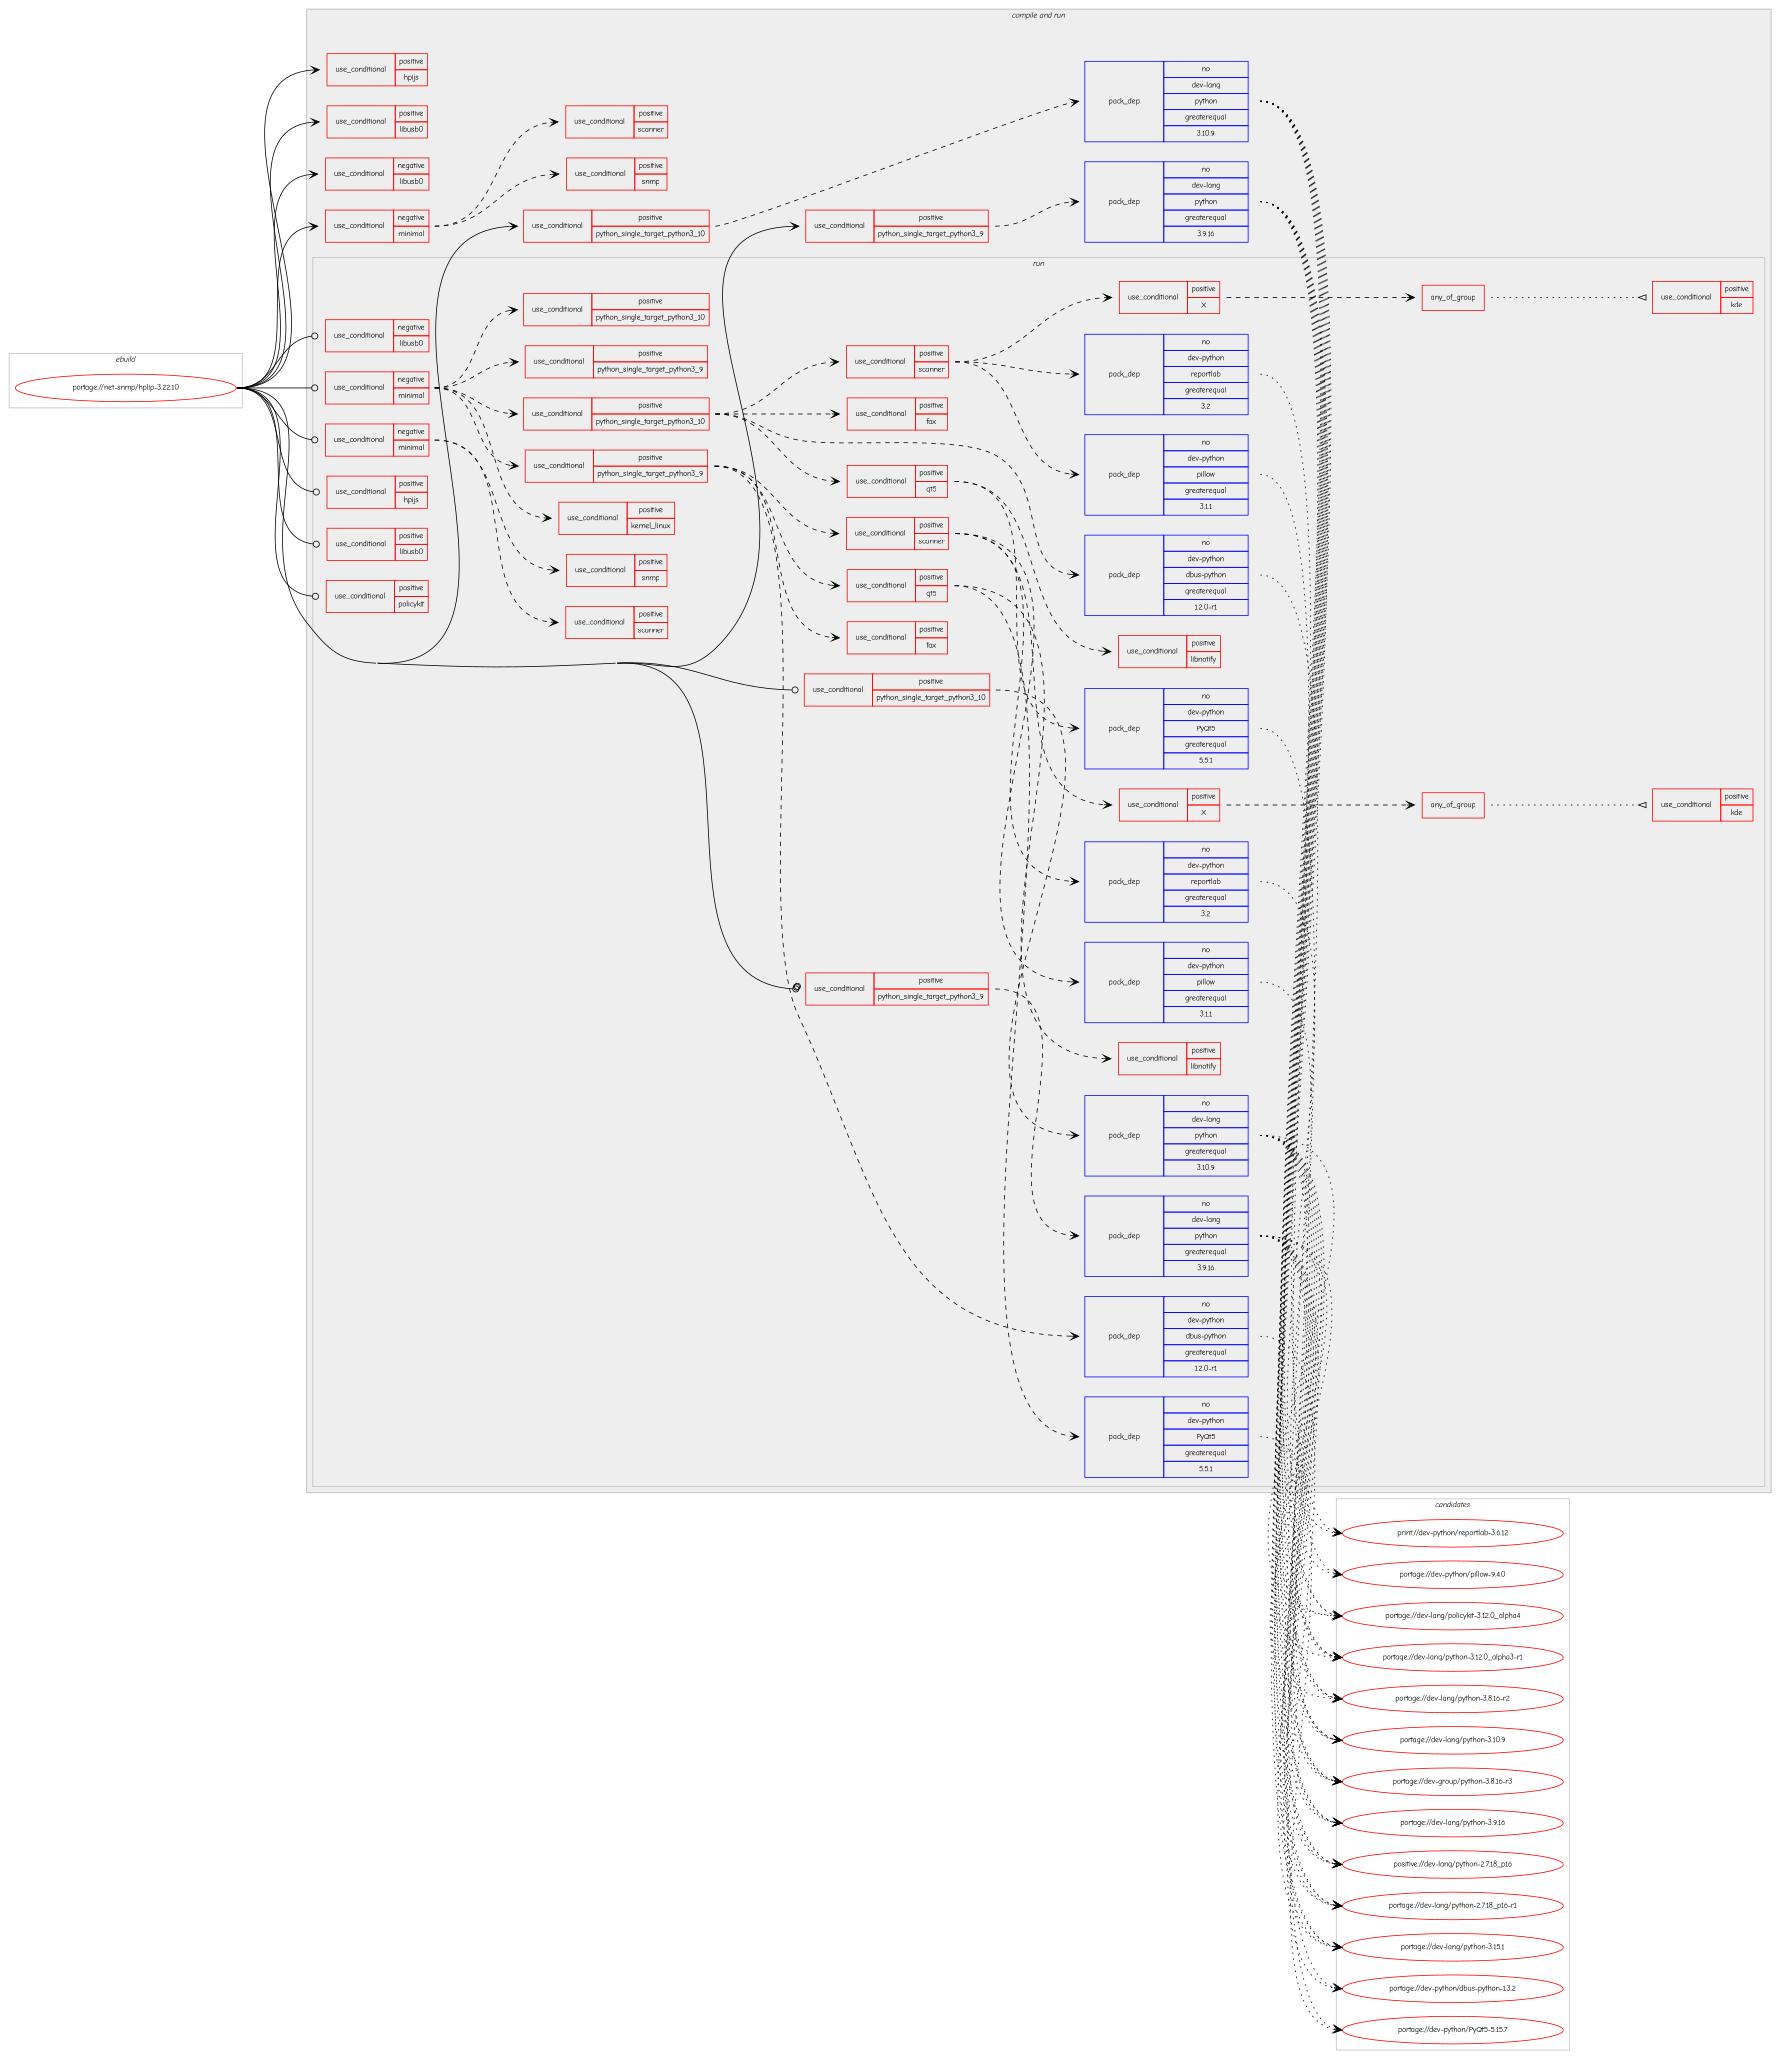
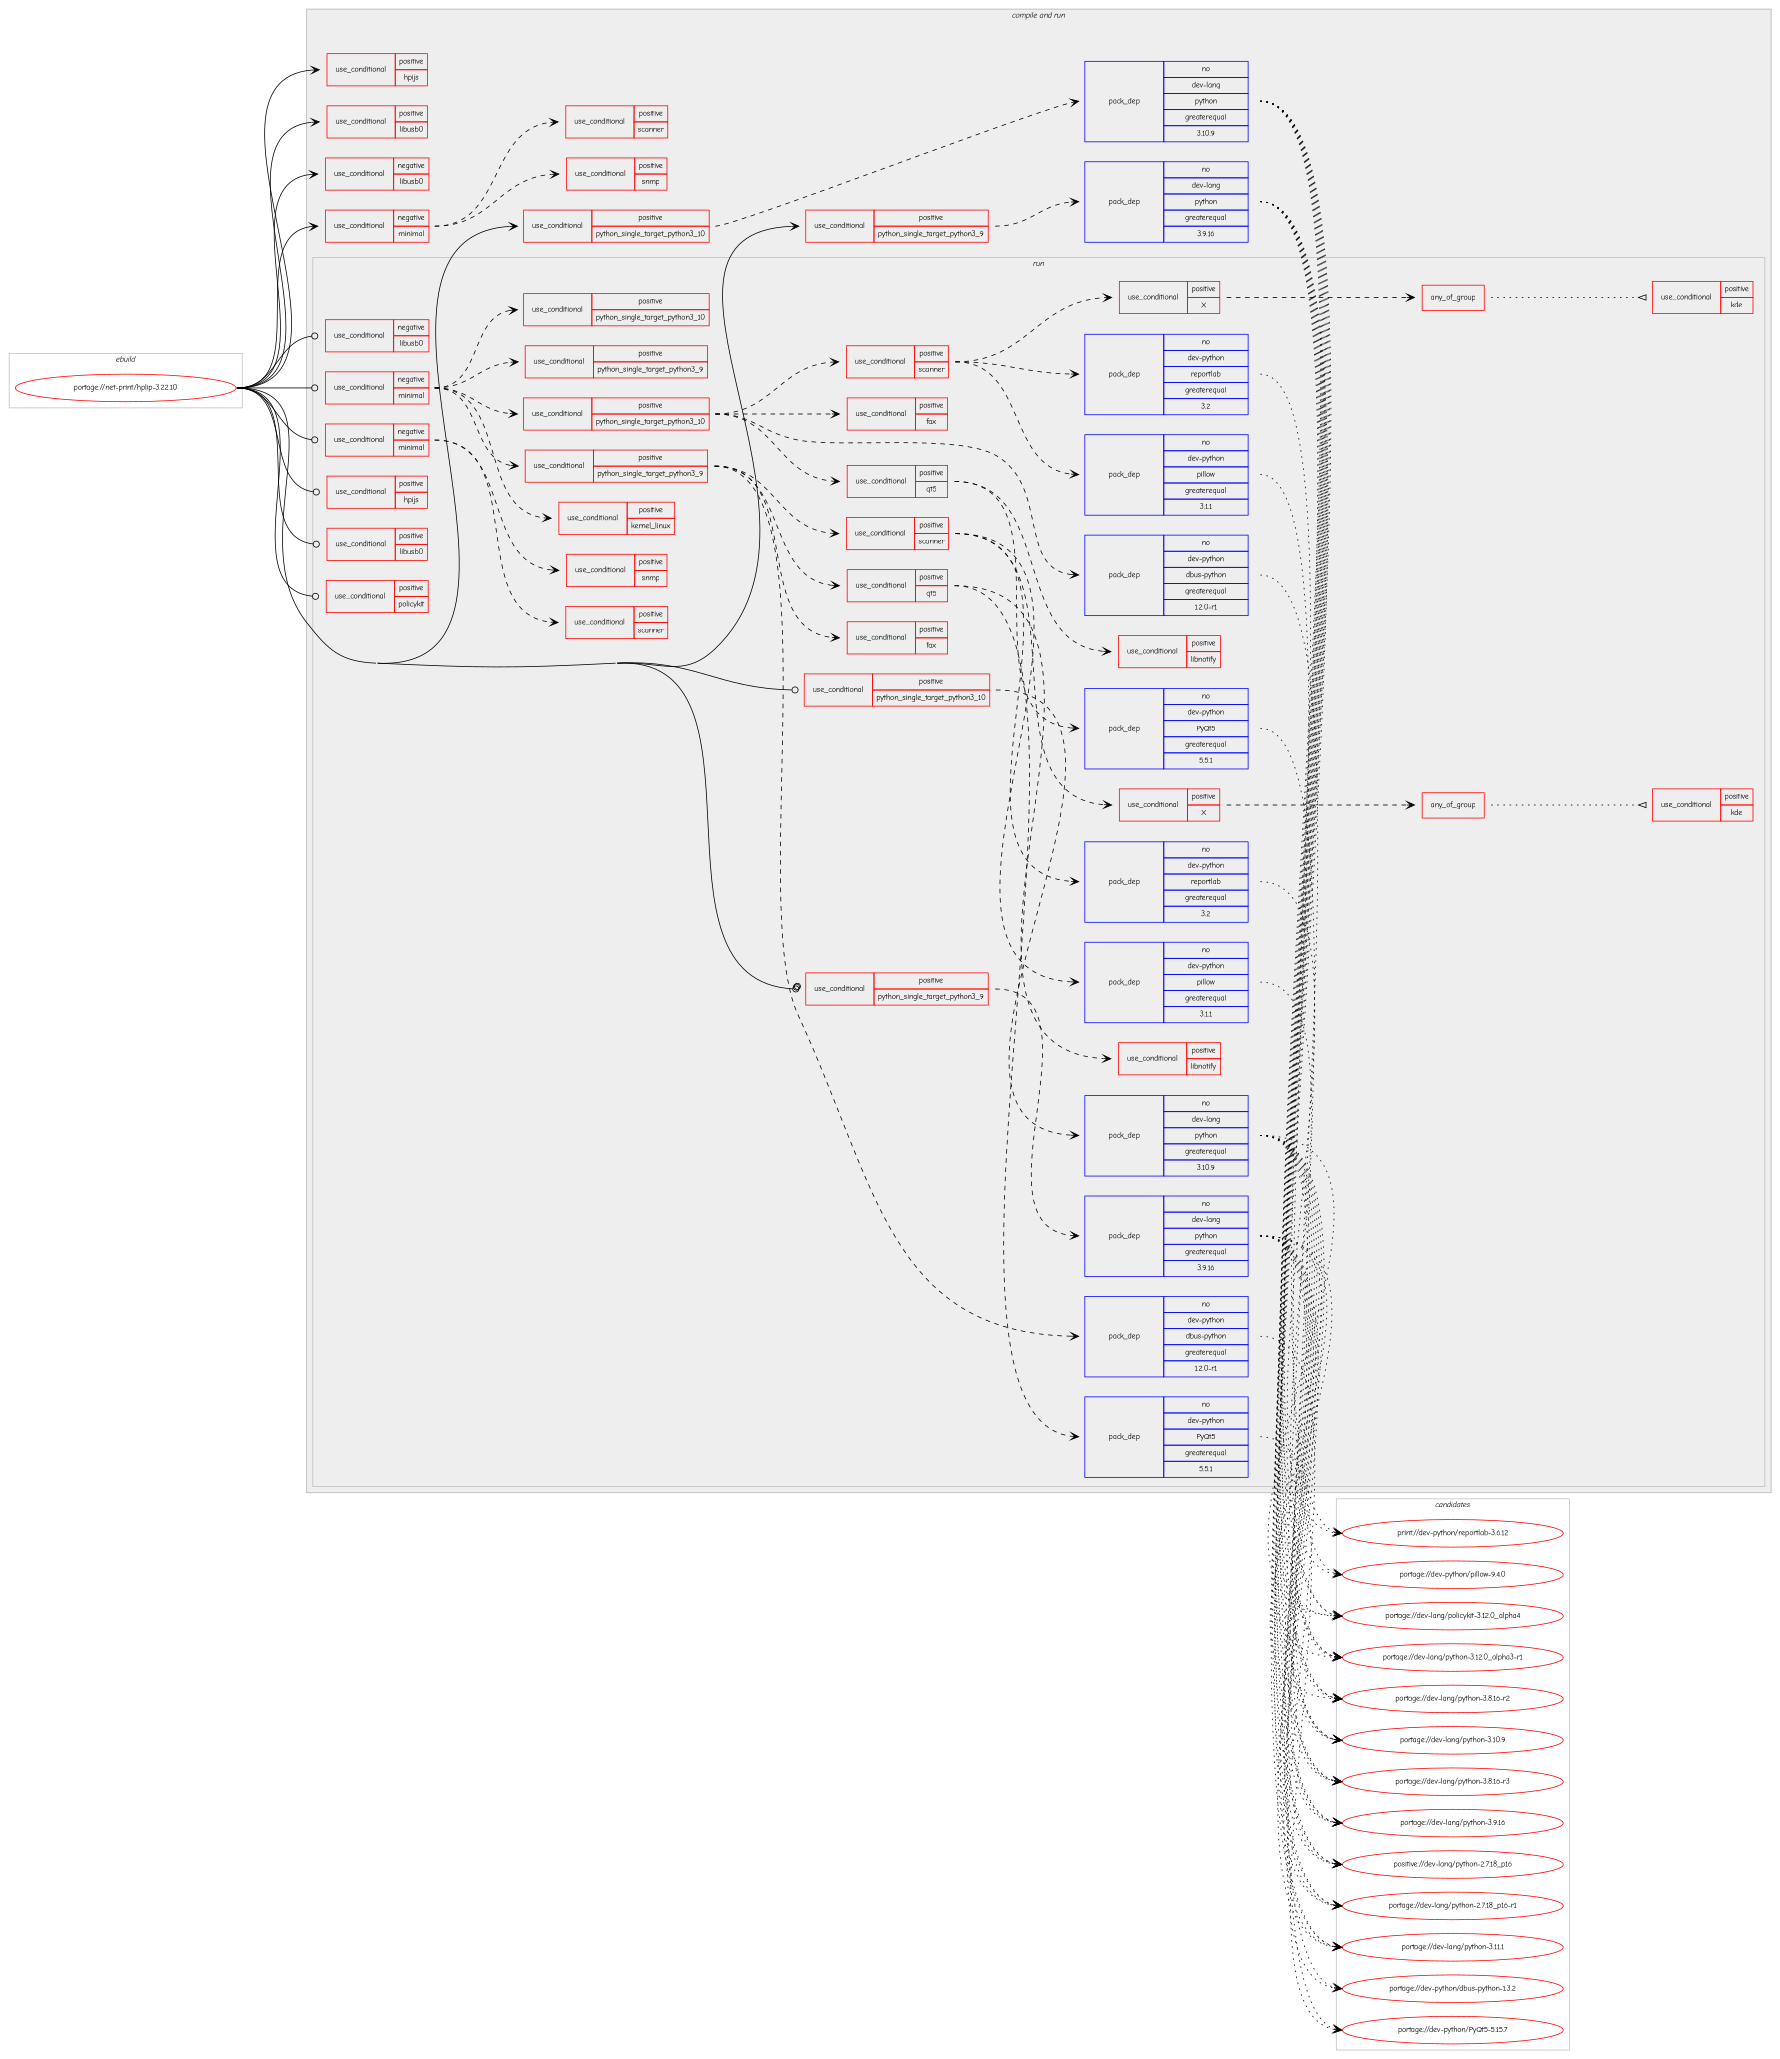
node "portage://net-snmp/hplip-3.22.10": label "portage://net-snmp/hplip-3.22.10" -> "portage://net-print/hplip-3.22.10"
node "portage://dev-group/python-3.8.16-r3": label "portage://dev-group/python-3.8.16-r3" -> "portage://dev-lang/python-3.8.16-r3"
node "portage://dev-lang/python-3.15.1": label "portage://dev-lang/python-3.15.1" -> "portage://dev-lang/python-3.11.1"
